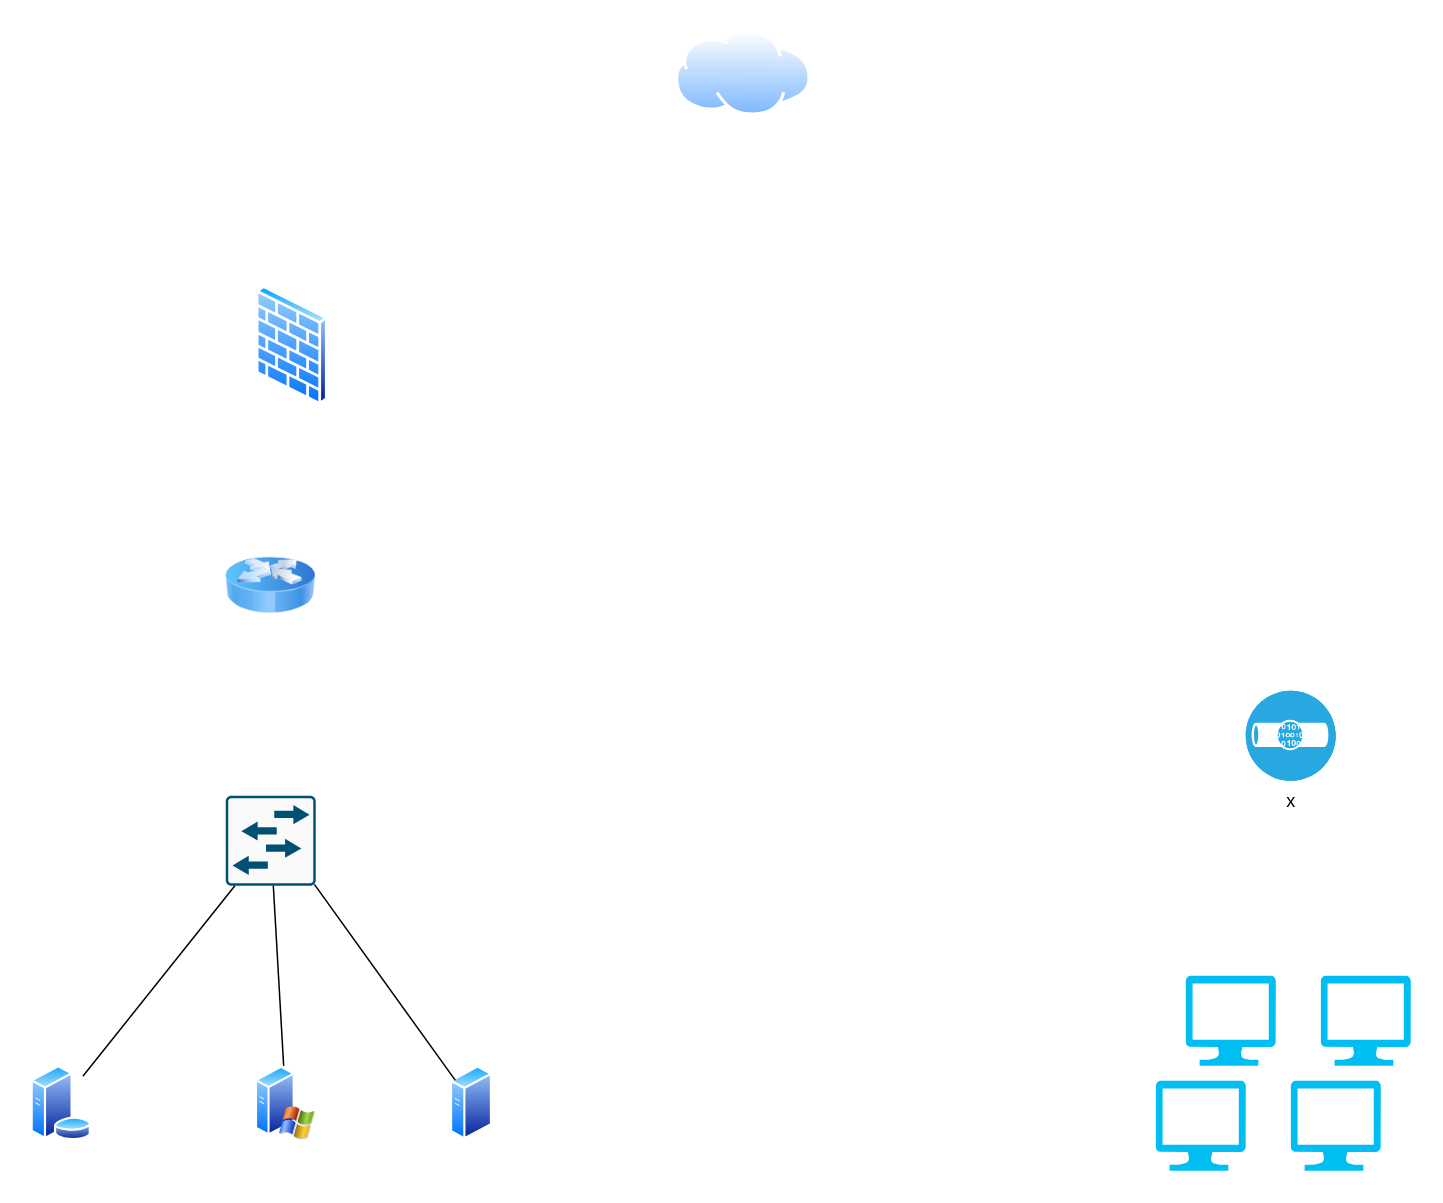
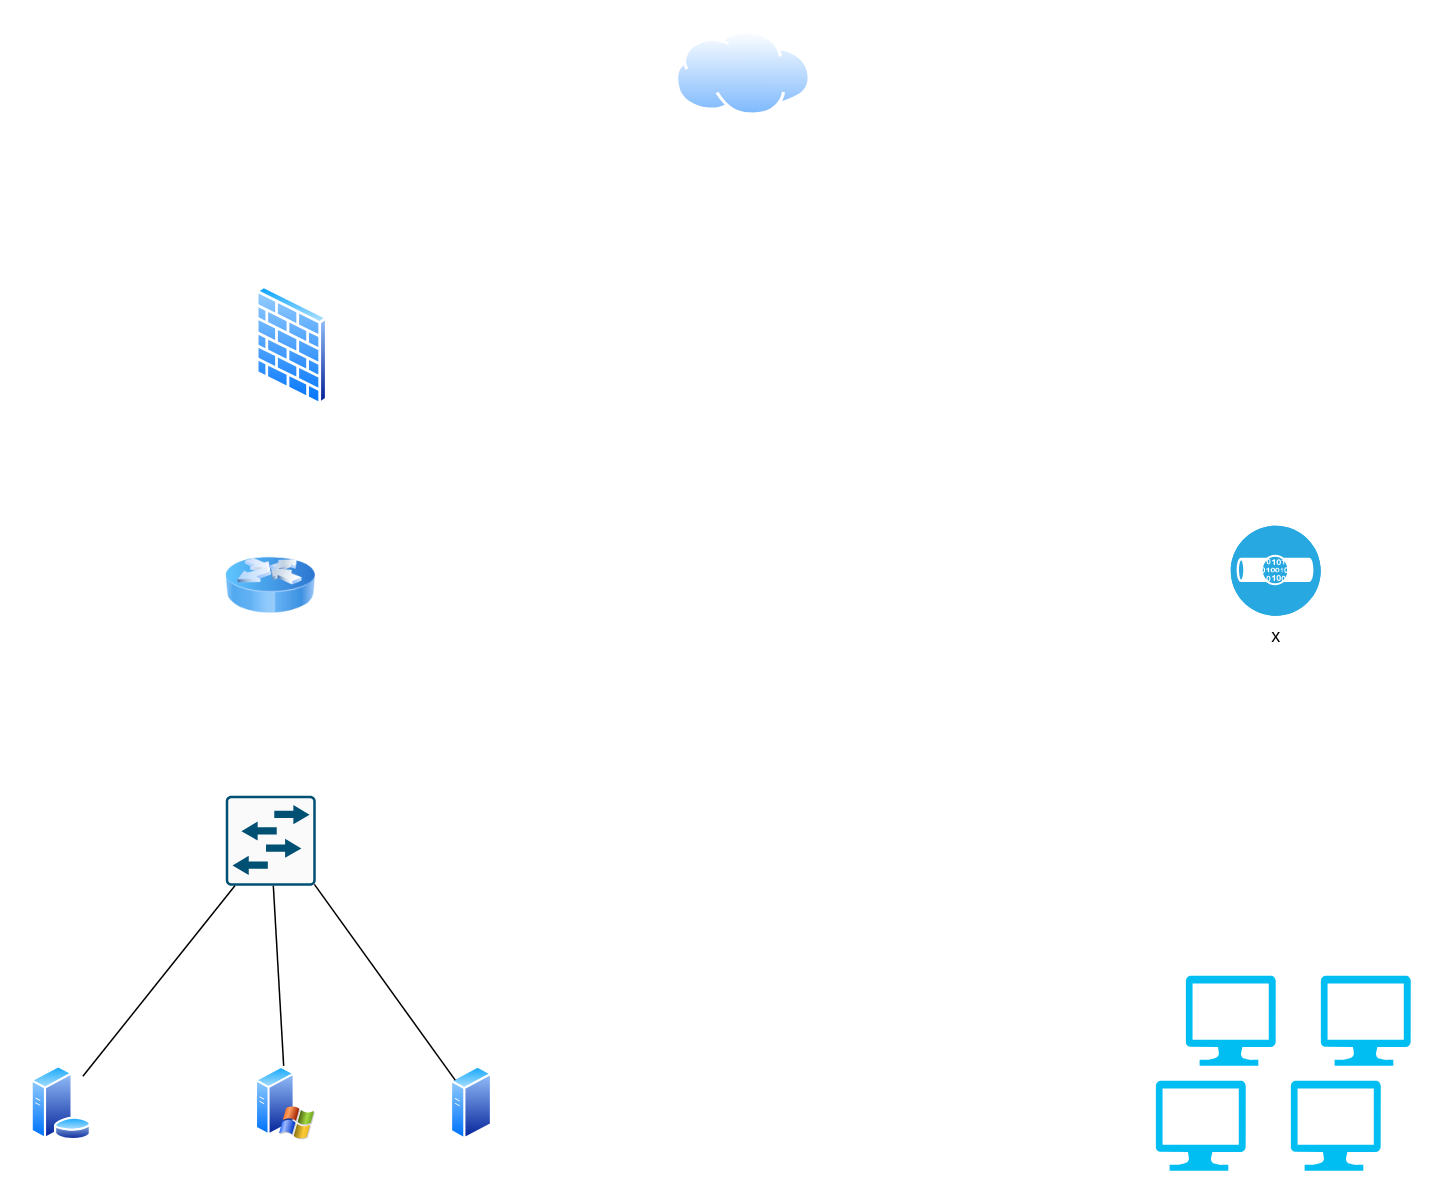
node "x": moved (1291, 736) -> (1276, 571)
